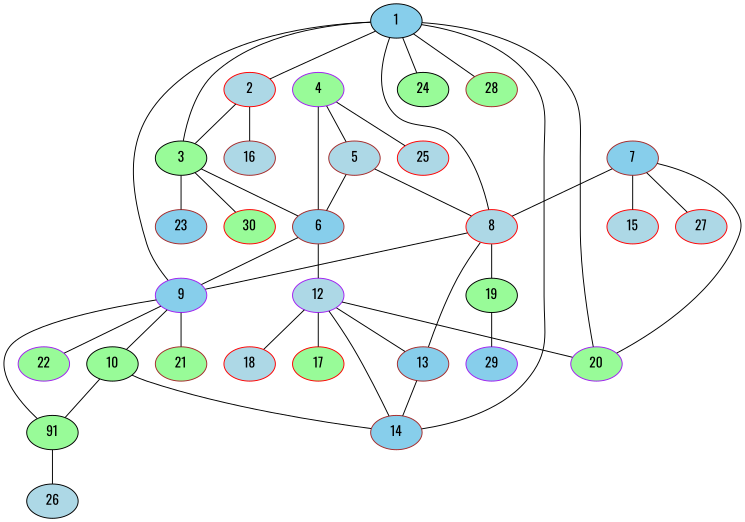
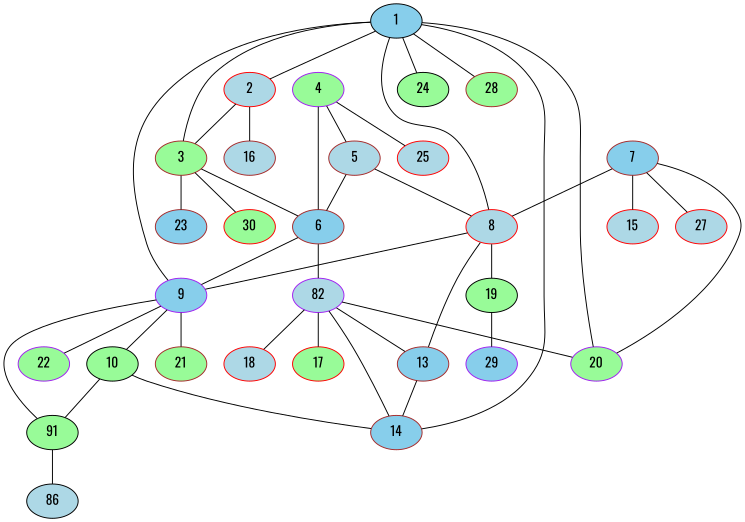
node "3": color black -> brown
node "12": label "12" -> "82"
node "26": label "26" -> "86"
